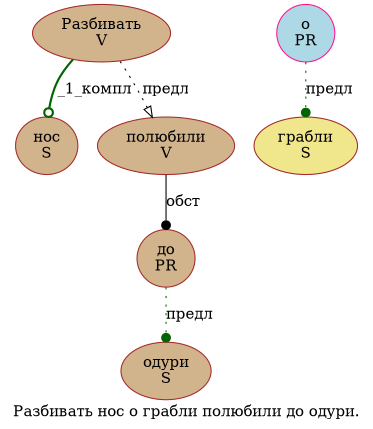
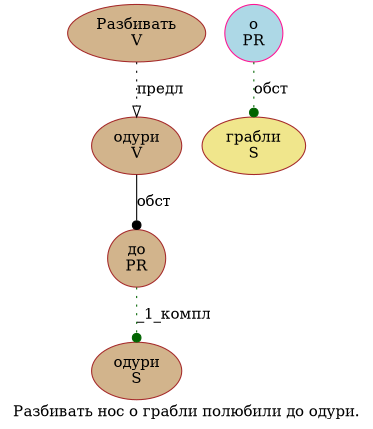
edge "о PR" -> "грабли S": label "предл" -> "обст"
node "нос S": removed
node "полюбили V": label "полюбили V" -> "одури V"
edge "до PR" -> "одури S": label "предл" -> "_1_компл"
